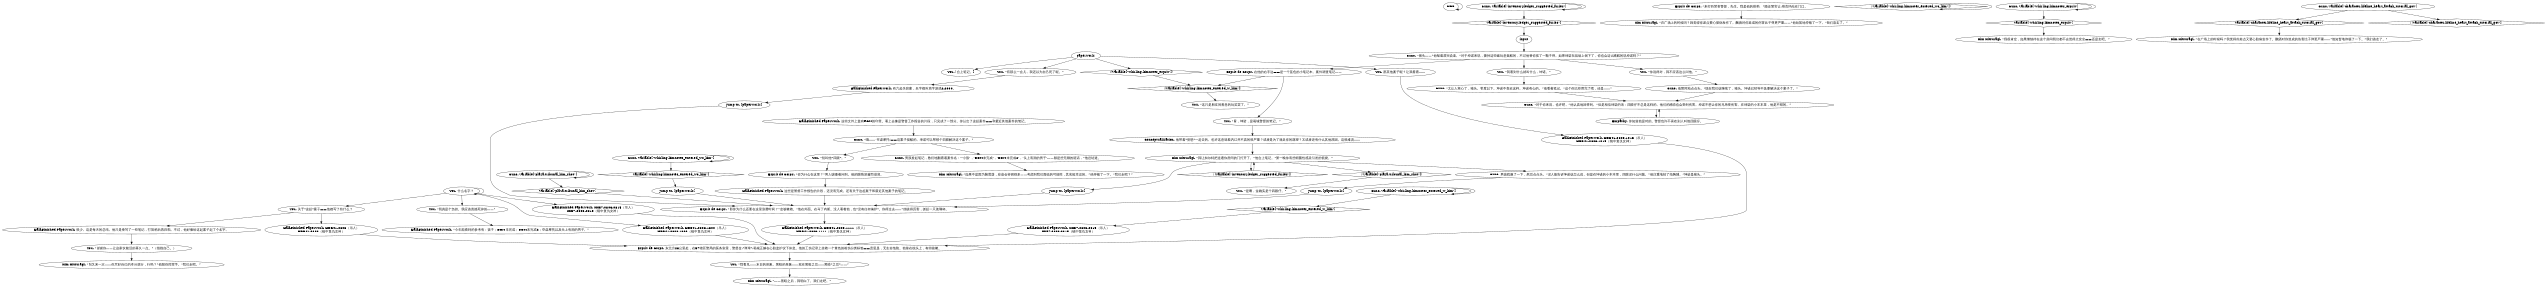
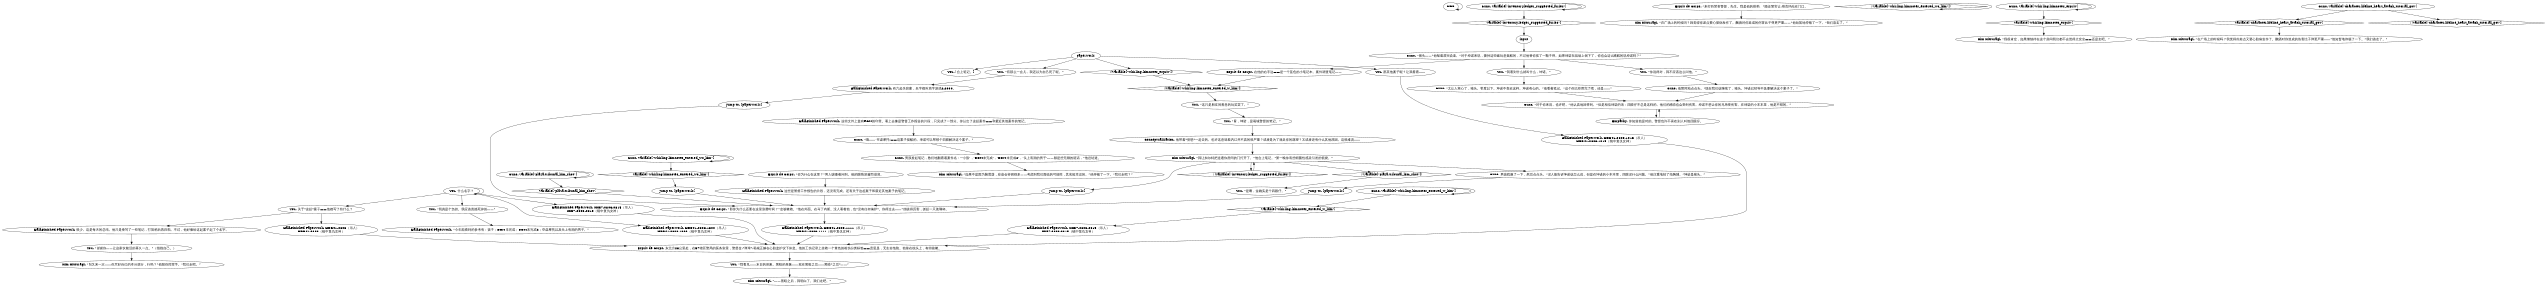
edge "Esprit de Corps: 在他的右手边——是一个蓝色的小笔记本。案件调查笔记……" -> "You: “看，坤诺，是曷城警督的笔记。”": now "You: “这只是朋友间善意的玩笑罢了。”" -> "You: “看，坤诺，是曷城警督的笔记。”"
node "You: “别叫他*四眼*。”": removed
